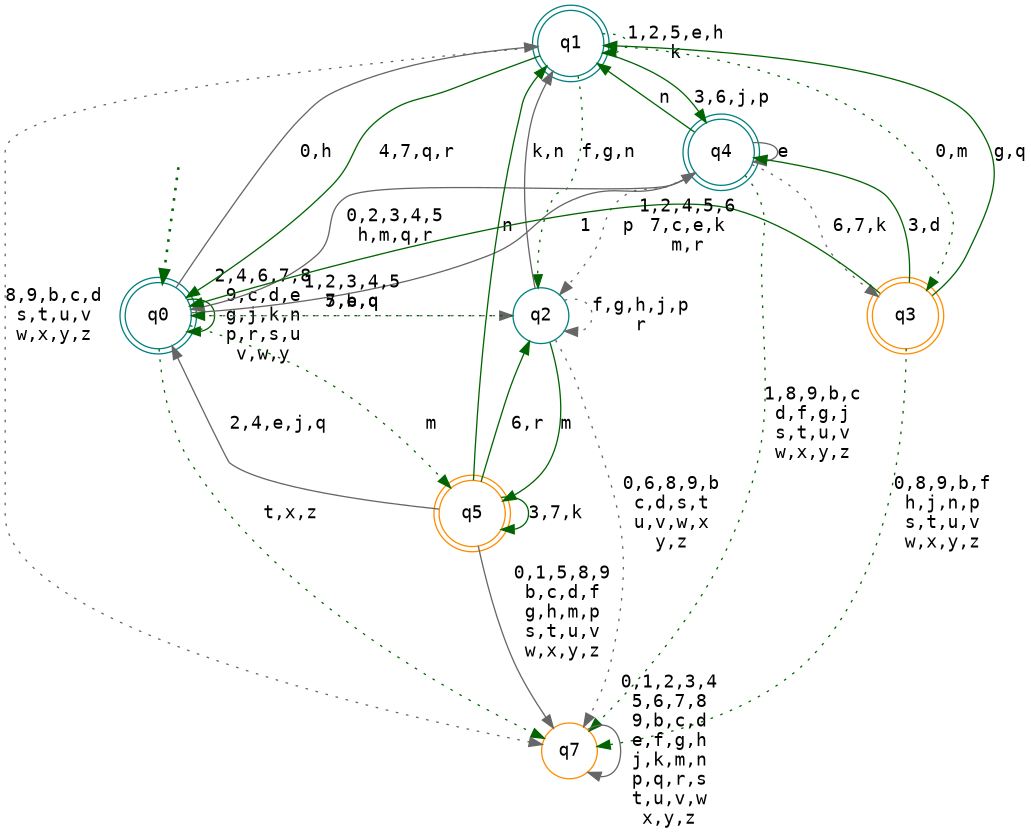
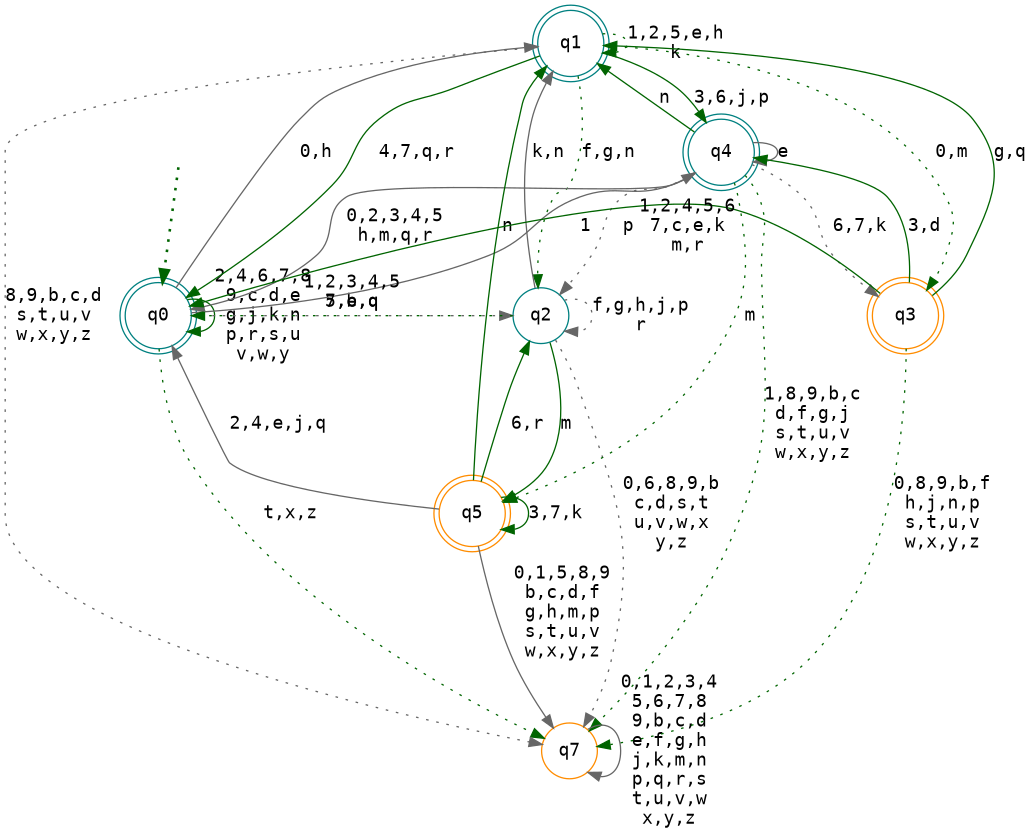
edge "q0" -> "q5": now "q4" -> "q5"
